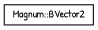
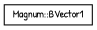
node "Magnum::BVector2": label "Magnum::BVector2" -> "Magnum::BVector1"
